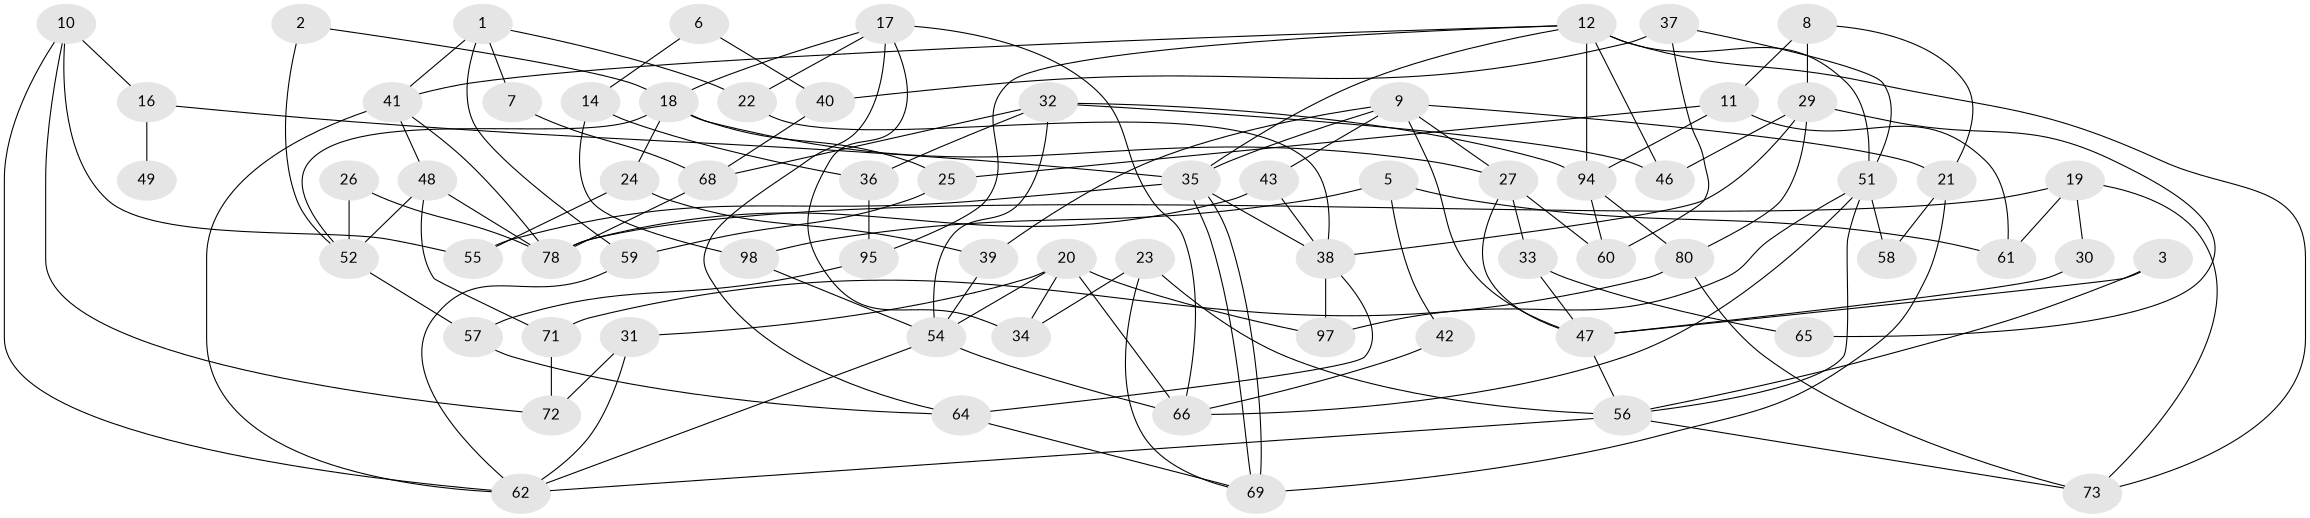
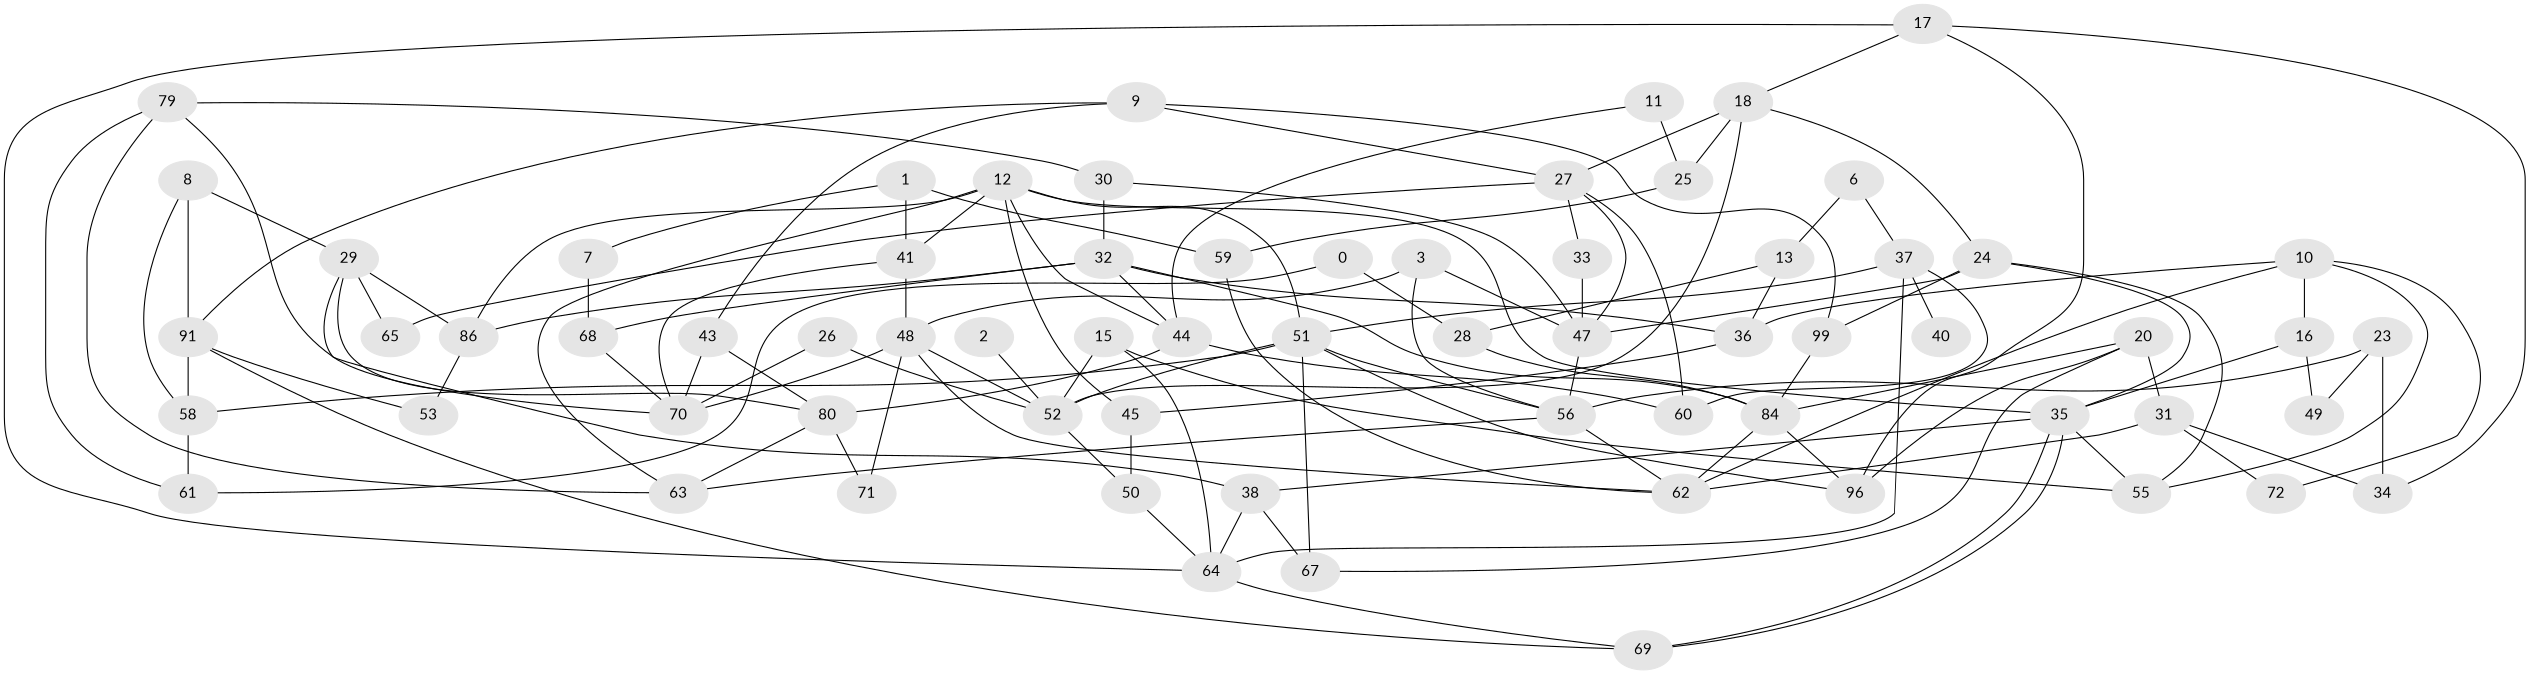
edge "2" -- "18": removed
edge "8" -- "11": now "8" -- "58"
edge "6" -- "40": now "6" -- "37"
node "14": label "14" -> "13"
node "22": removed
edge "11" -- "61": now "58" -- "61"
edge "40" -- "68": removed
edge "9" -- "35": now "24" -- "35"
node "5": label "5" -> "0"
node "94": label "94" -> "44"
node "46": label "46" -> "86"
node "21": label "21" -> "91"
node "19": label "19" -> "79"
edge "43" -- "38": now "43" -- "80"
edge "30" -- "32": added
edge "9" -- "47": now "24" -- "47"
node "78": label "78" -> "70"
node "98": label "98" -> "28"
node "95": label "95" -> "45"
node "39": label "39" -> "99"
edge "10" -- "36": added
edge "20" -- "34": now "31" -- "34"
edge "3" -- "48": added
edge "33" -- "65": now "27" -- "65"
node "57": label "57" -> "50"
node "54": label "54" -> "84"
node "15": added
node "97": label "97" -> "67"
node "42": removed
edge "41" -- "62": now "48" -- "62"
edge "51" -- "52": added
edge "71" -- "72": removed
edge "23" -- "69": now "23" -- "49"
node "53": added
node "66": label "66" -> "96"
node "73": label "73" -> "63"
edge "37" -- "64": added
